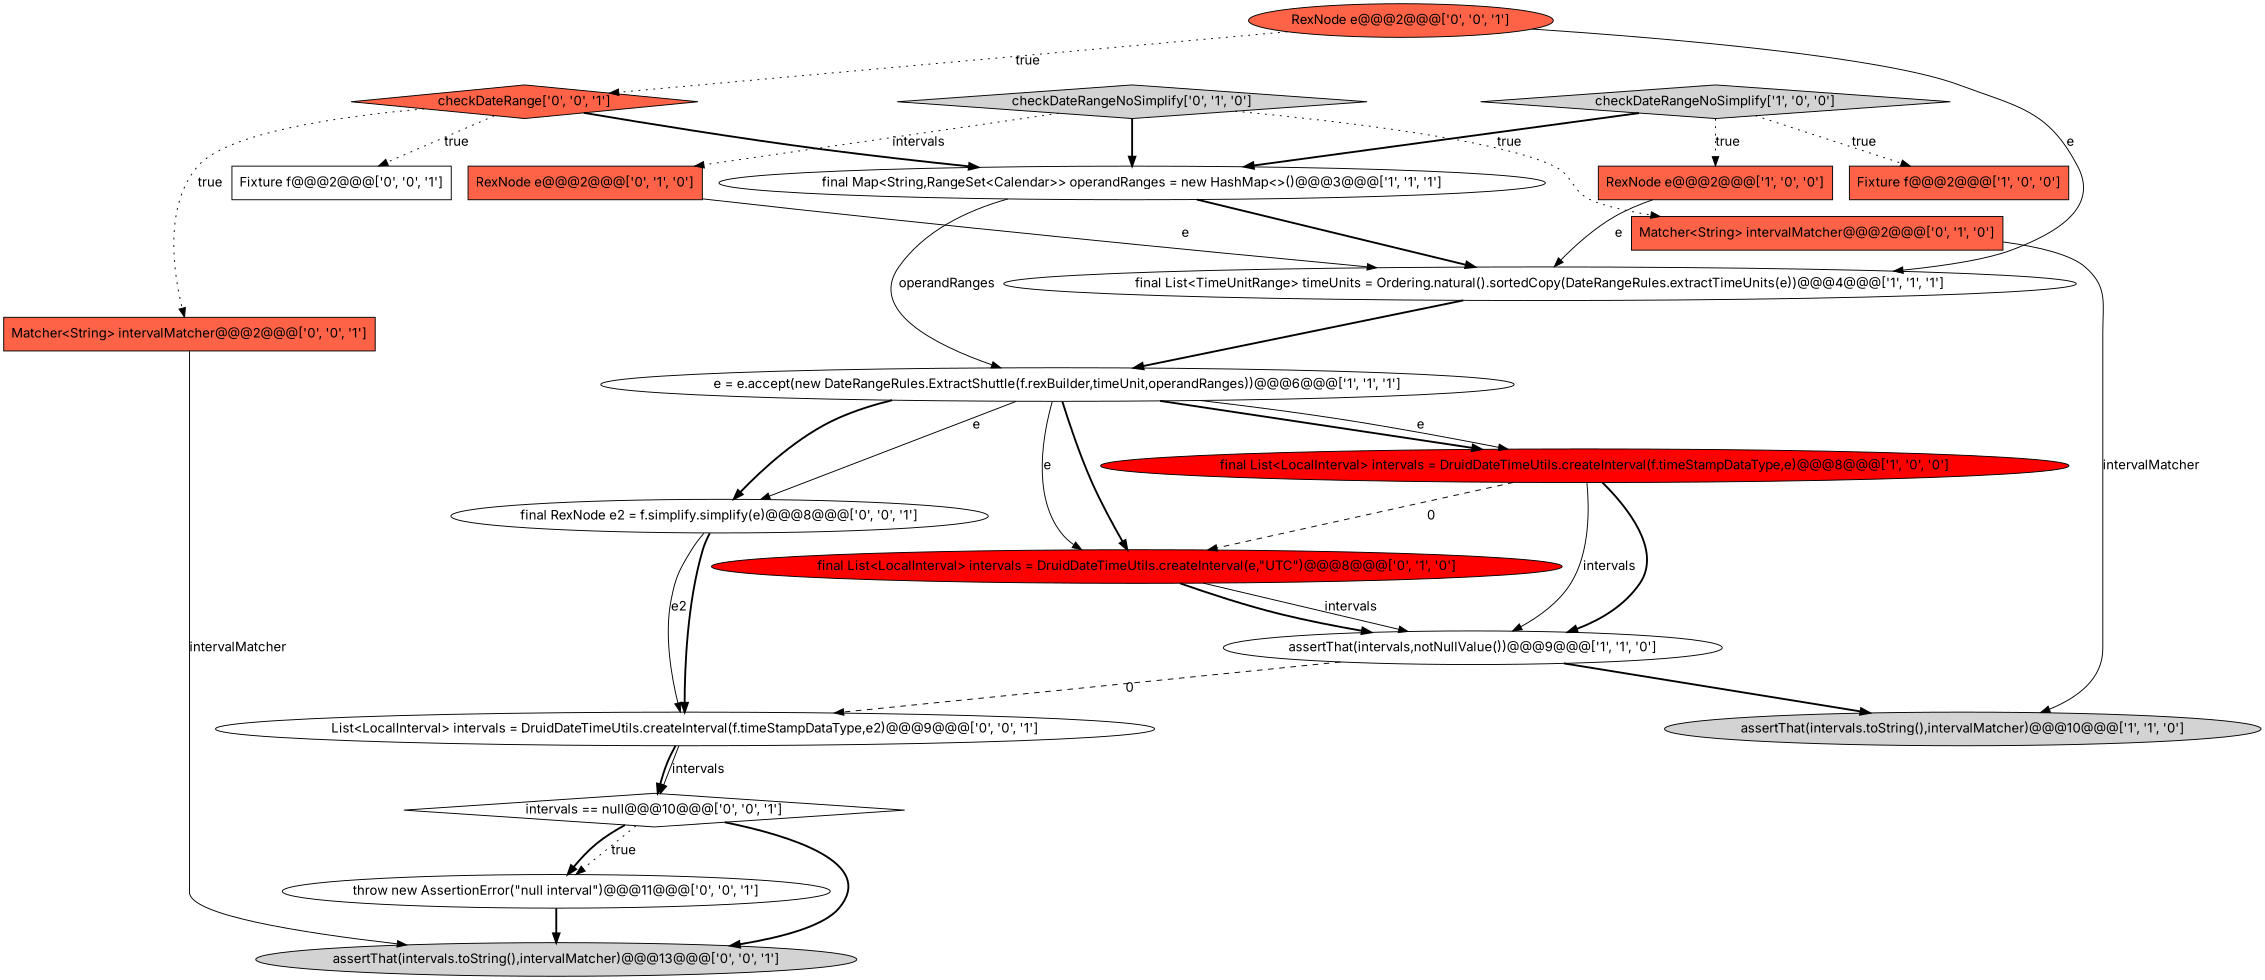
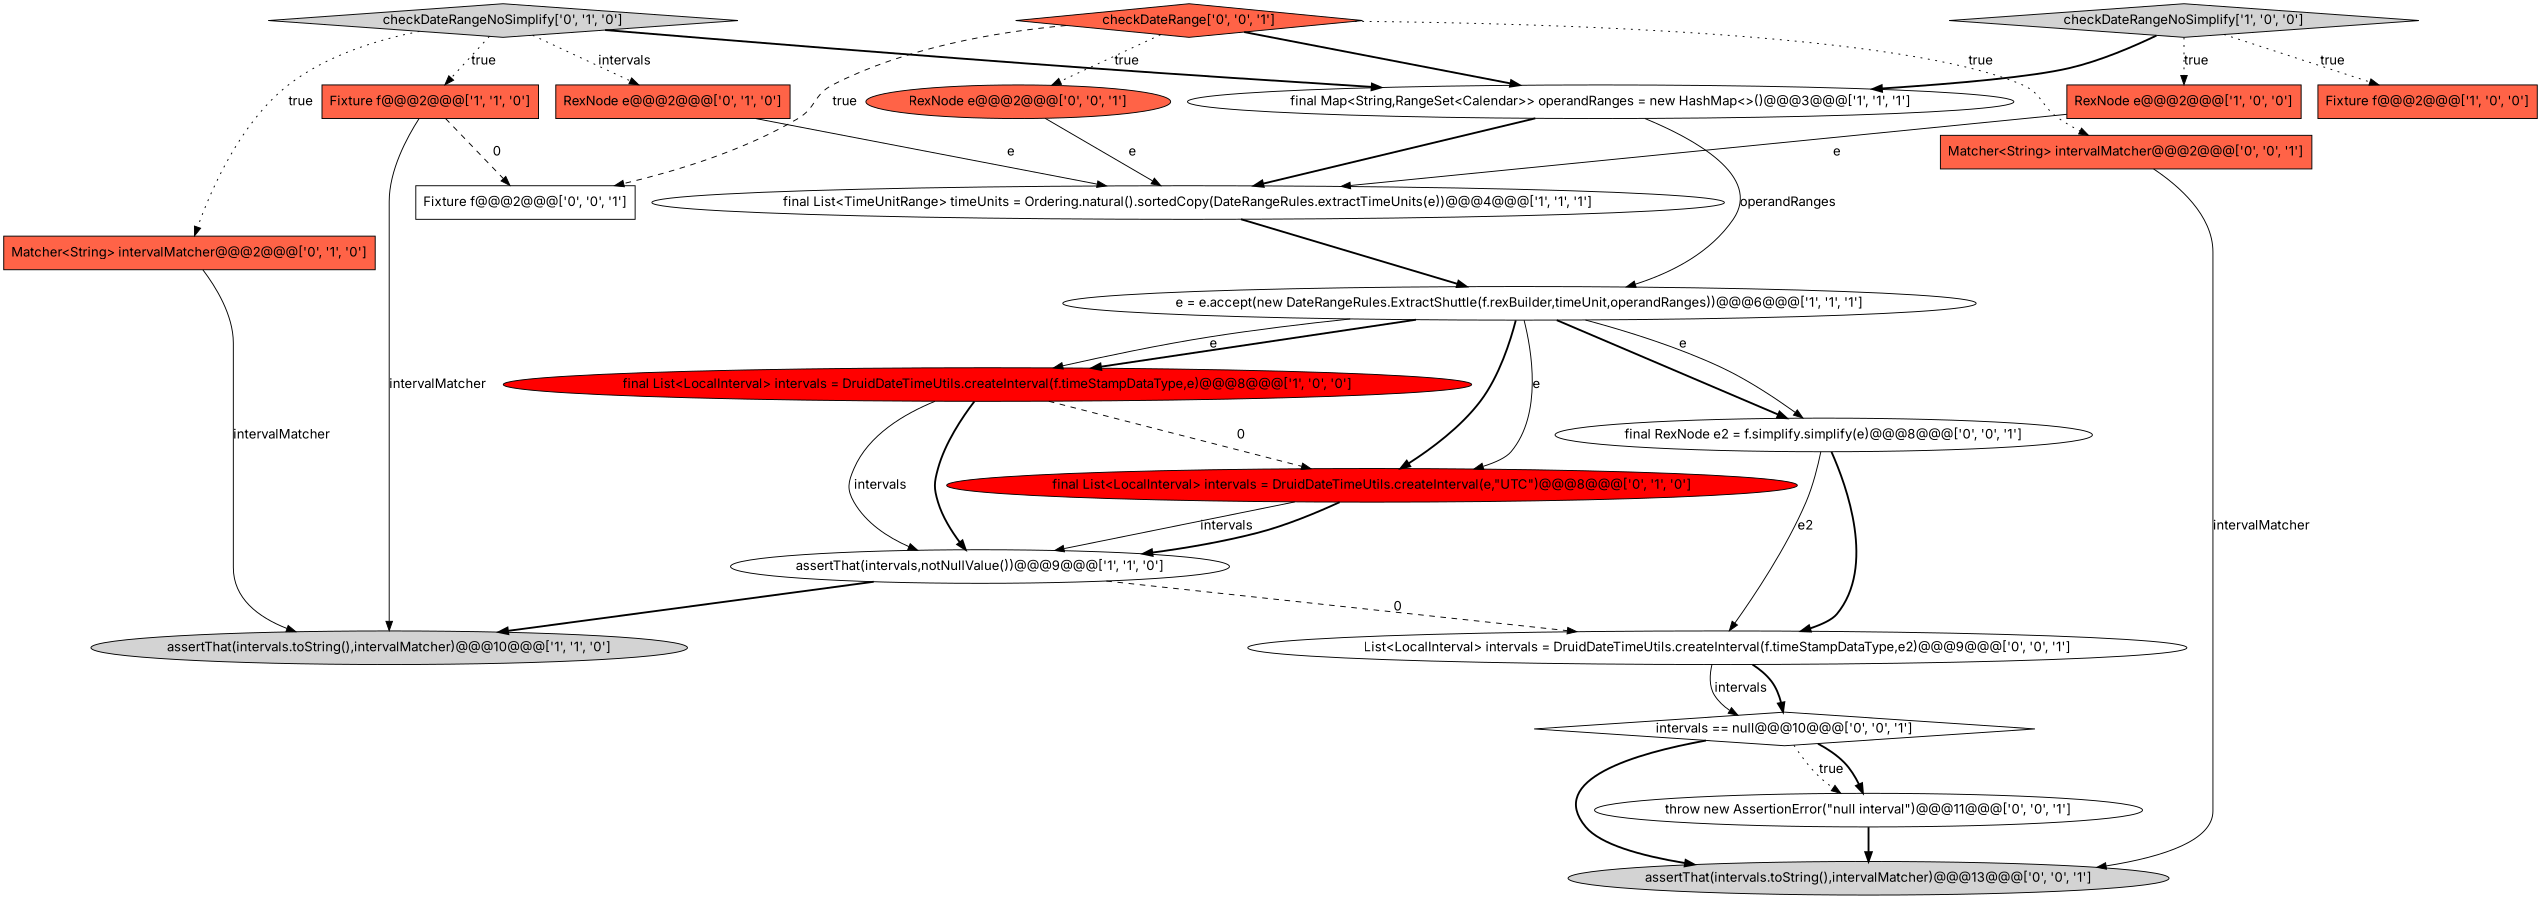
edge "RexNode e@@@2@@@['0', '0', '1']" -> "checkDateRange['0', '0', '1']": reversed
node "Fixture f@@@2@@@['1', '1', '0']": added
edge "checkDateRange['0', '0', '1']" -> "Fixture f@@@2@@@['0', '0', '1']": style dotted -> dashed
